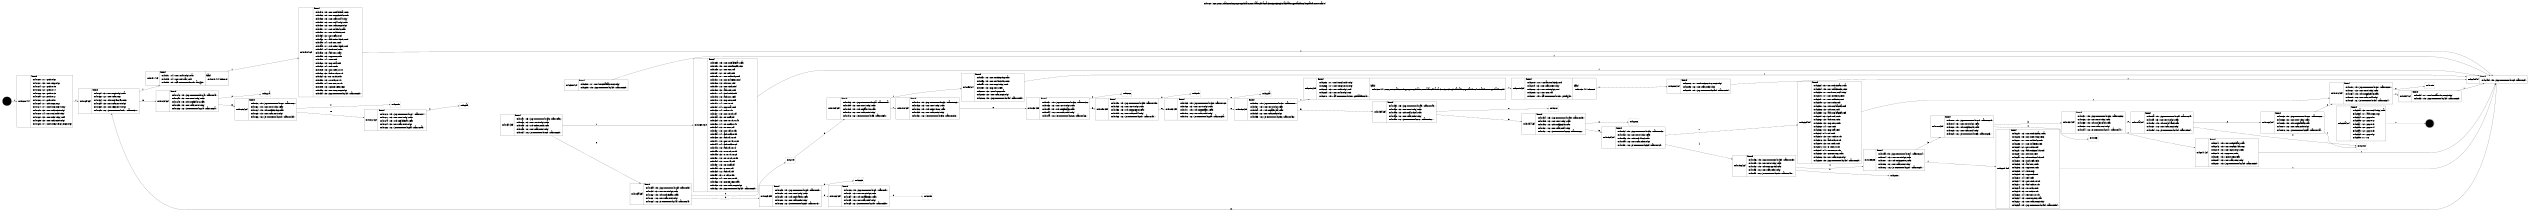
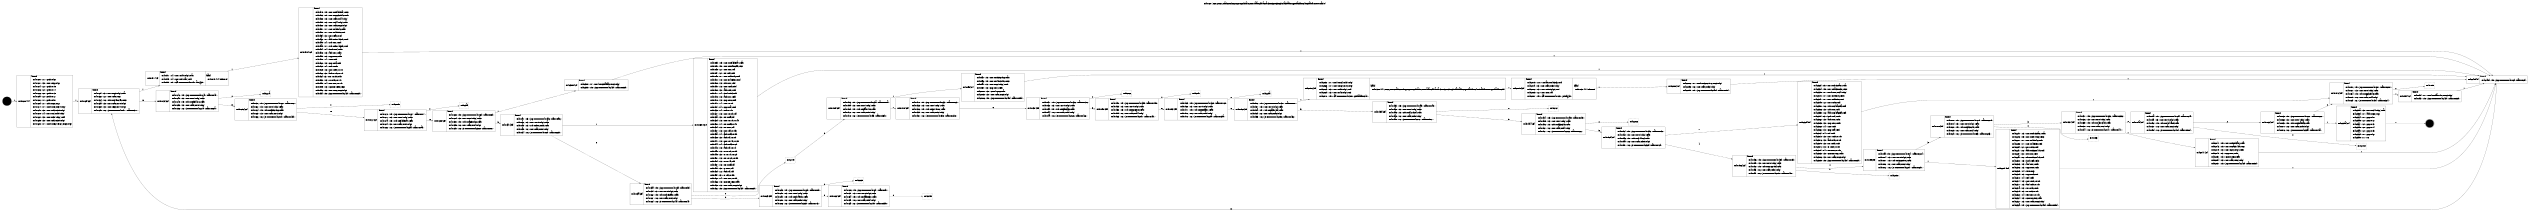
node "0x401c88 [25]": added
edge "0x401e63 [25]" -> "0x40240d": now "0x401e63 [25]" -> "0x40239a [21]"
